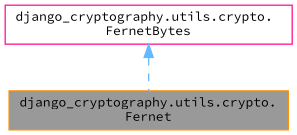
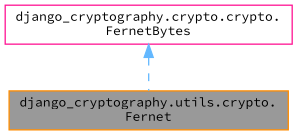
node "django_cryptography.utils.crypto. FernetBytes": label "django_cryptography.utils.crypto. FernetBytes" -> "django_cryptography.crypto.crypto. FernetBytes"
